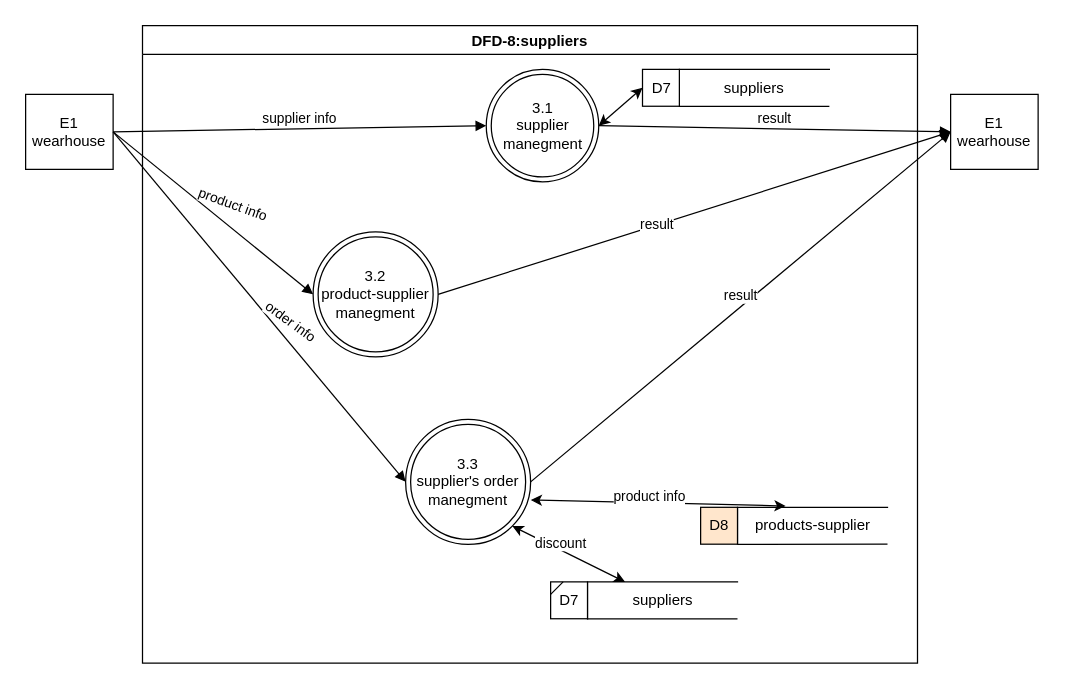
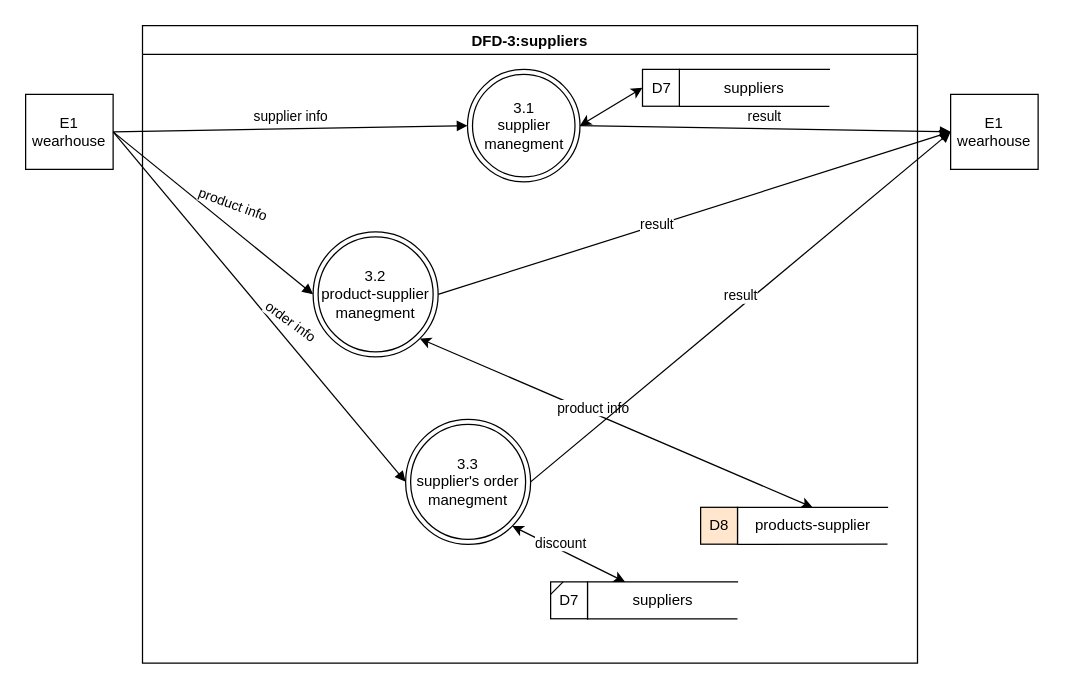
node "DFD-8:suppliers": label "DFD-8:suppliers" -> "DFD-3:suppliers"
node "3.1 supplier manegment": moved (543, 126) -> (524, 126)
edge "3.2 product-supplier manegment" -- "products-supplier": added, label "product info"
edge "3.3 supplier's order manegment" -- "products-supplier": removed, label "product info"
